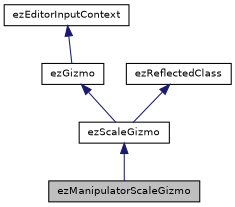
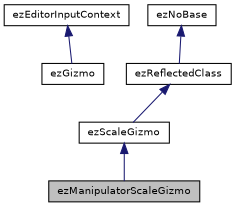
node "ezNoBase": added
edge "ezScaleGizmo" -> "ezGizmo": removed
